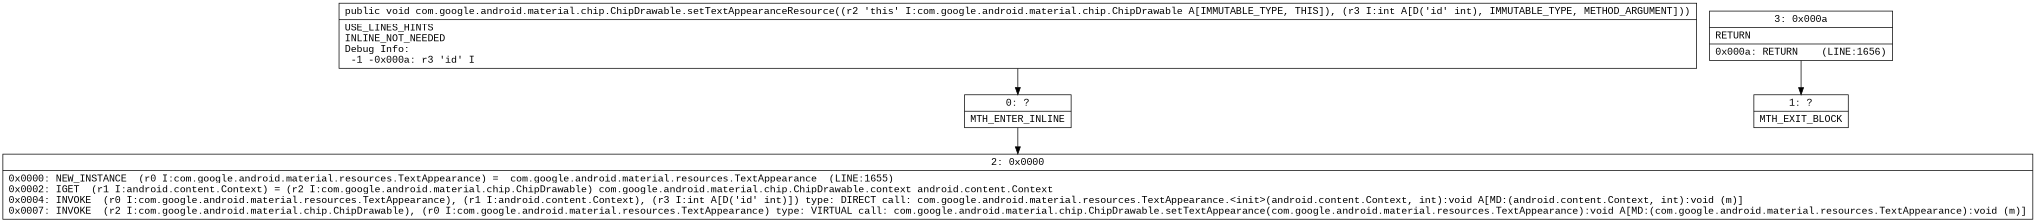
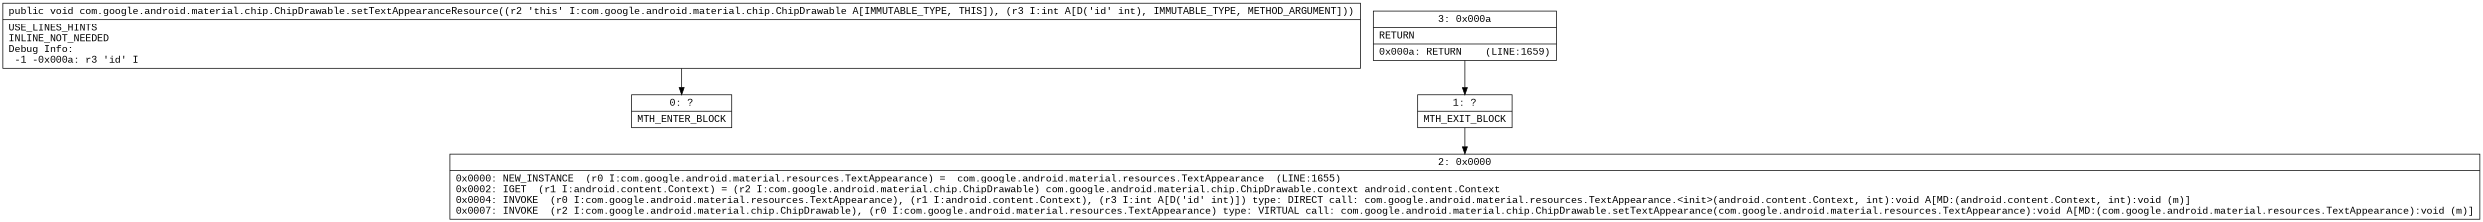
node "3: 0x000a": text "0x000a: RETURN    (LINE:1656)" -> "0x000a: RETURN    (LINE:1659)"
node "0: ?": text "MTH_ENTER_INLINE" -> "MTH_ENTER_BLOCK"
edge "0: ?" -> "2: 0x0000": now "1: ?" -> "2: 0x0000"
